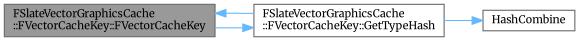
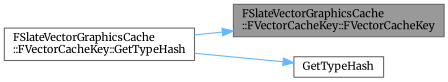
node "HashCombine": label "HashCombine" -> "GetTypeHash"
edge "FSlateVectorGraphicsCache ::FVectorCacheKey::FVectorCacheKey" -> "FSlateVectorGraphicsCache ::FVectorCacheKey::GetTypeHash": removed
